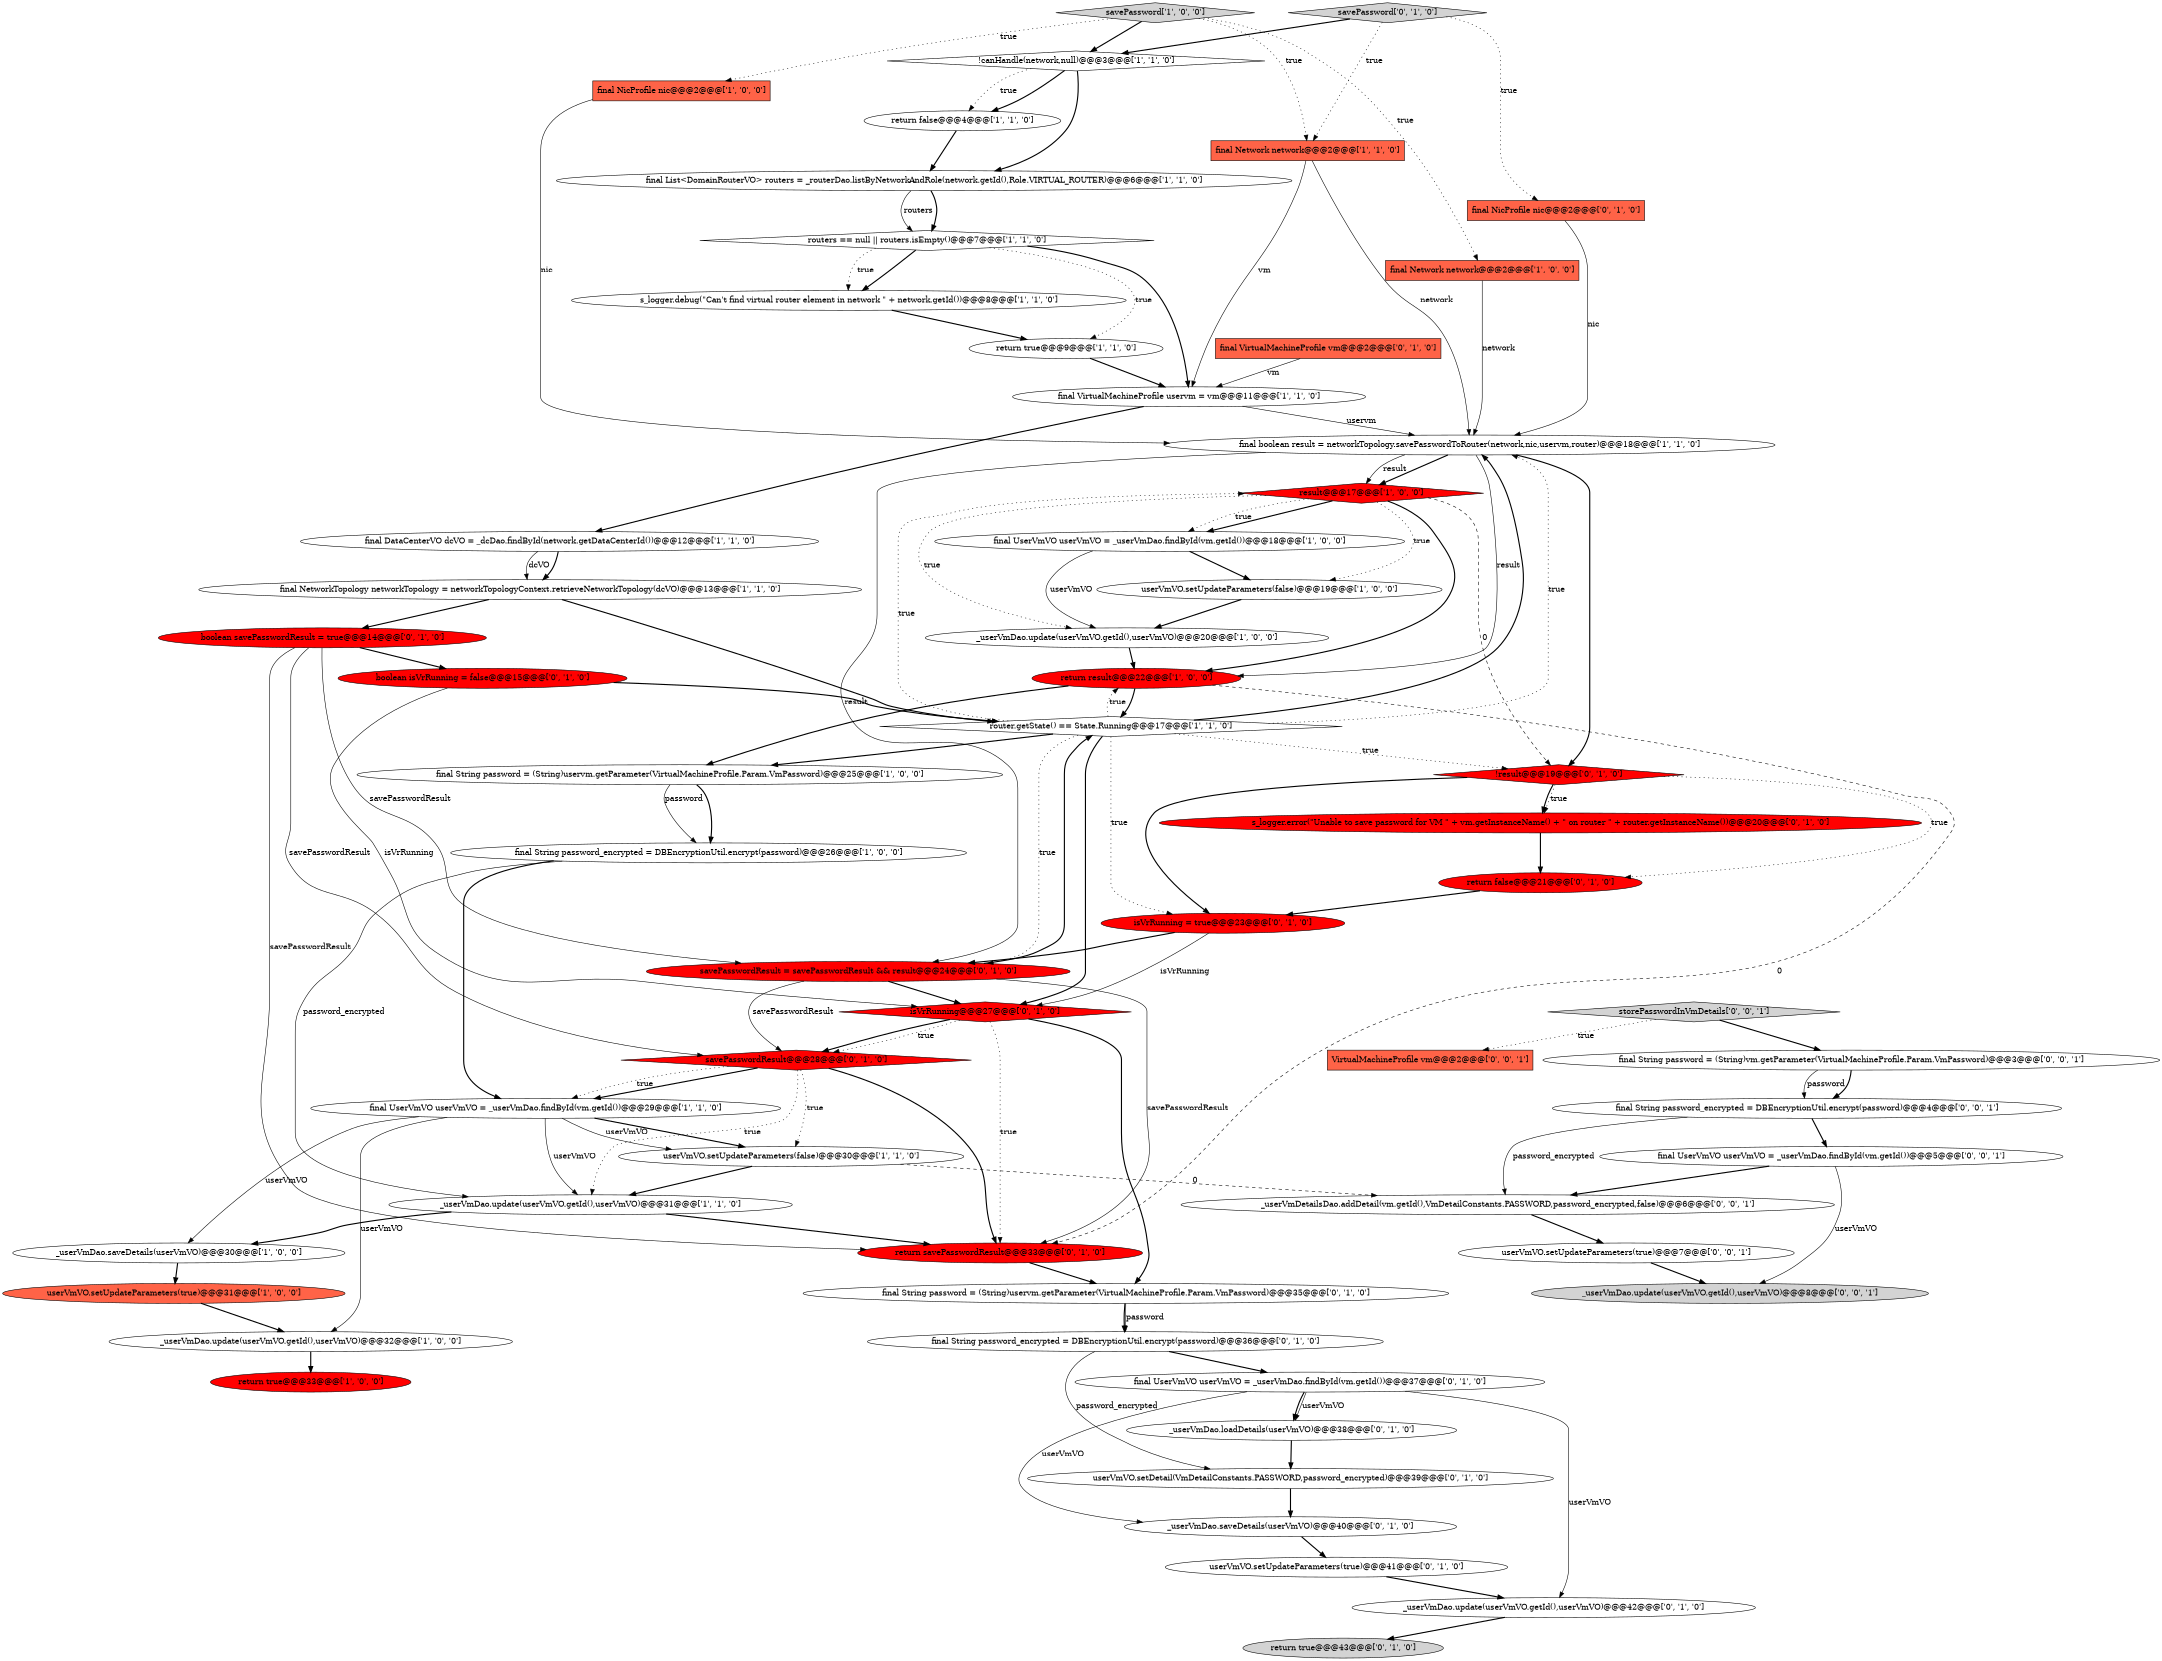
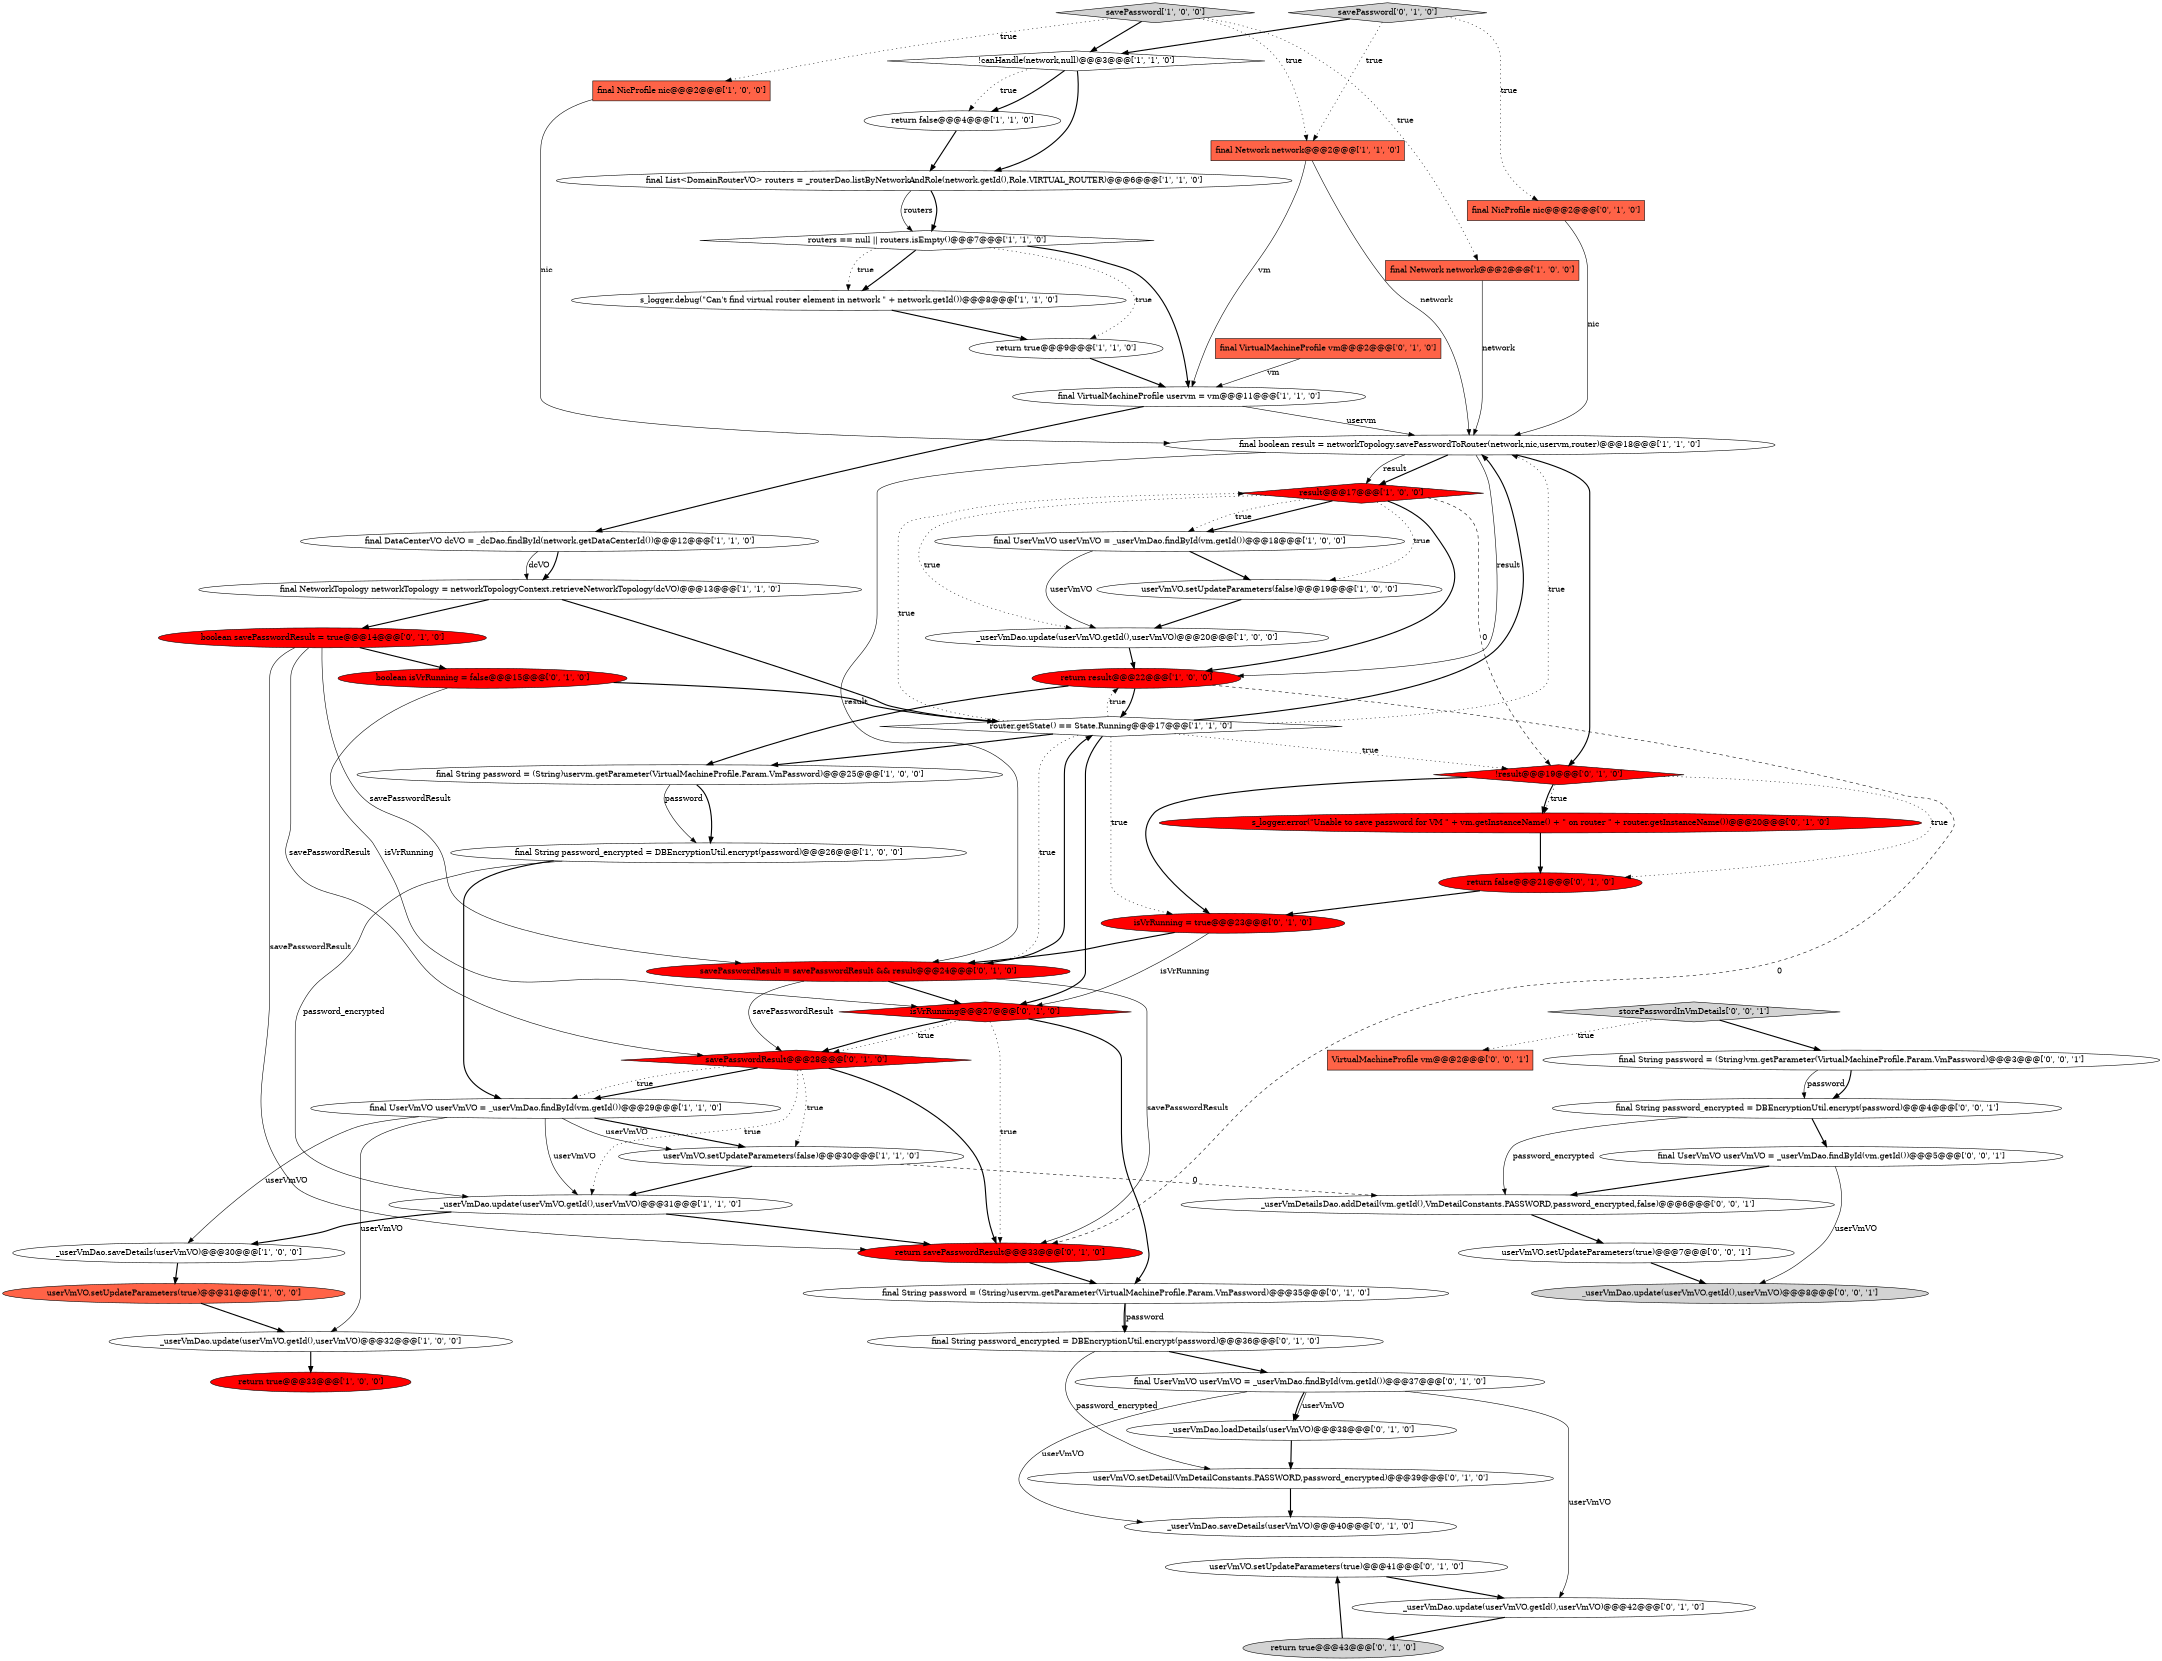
edge "_userVmDao.saveDetails(userVmVO)@@@40@@@['0', '1', '0']" -> "userVmVO.setUpdateParameters(true)@@@41@@@['0', '1', '0']": now "return true@@@43@@@['0', '1', '0']" -> "userVmVO.setUpdateParameters(true)@@@41@@@['0', '1', '0']"
